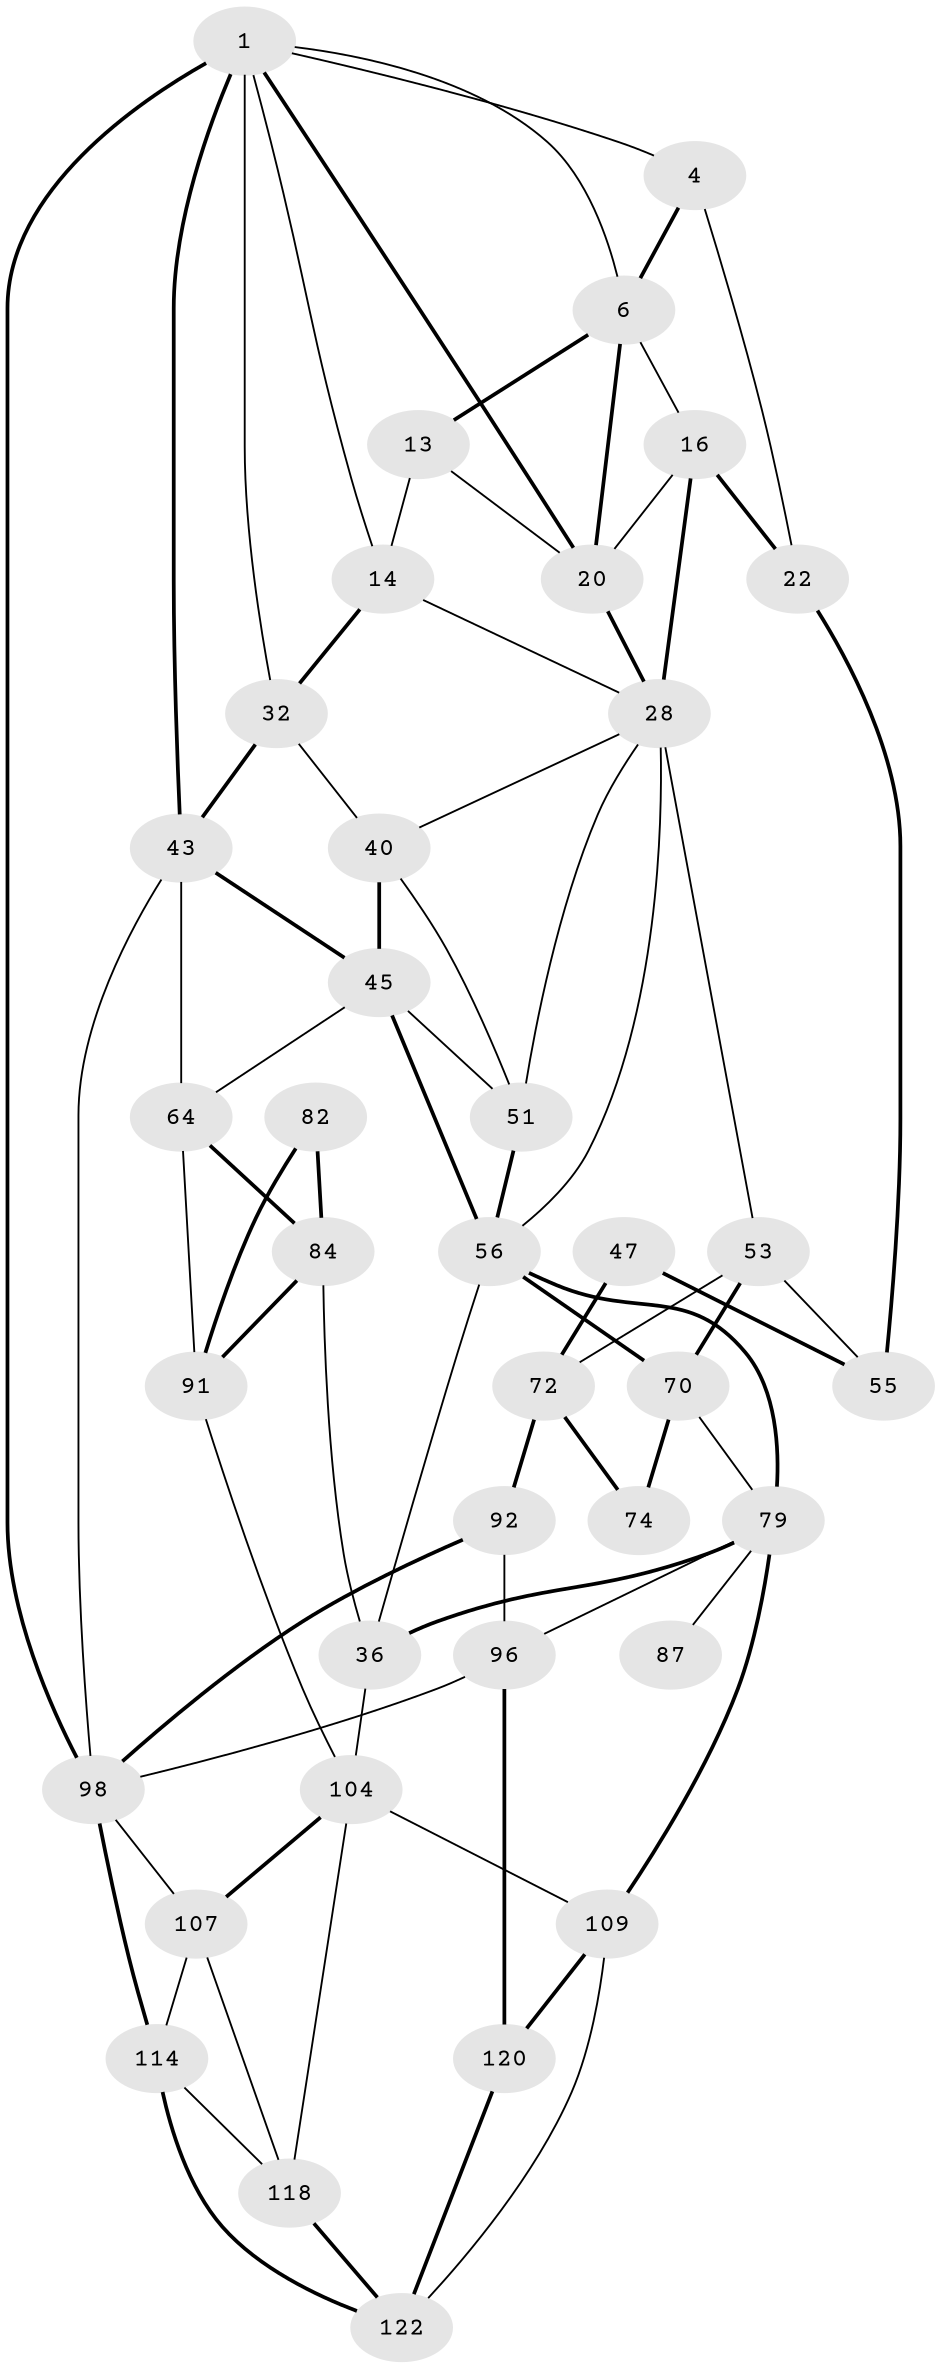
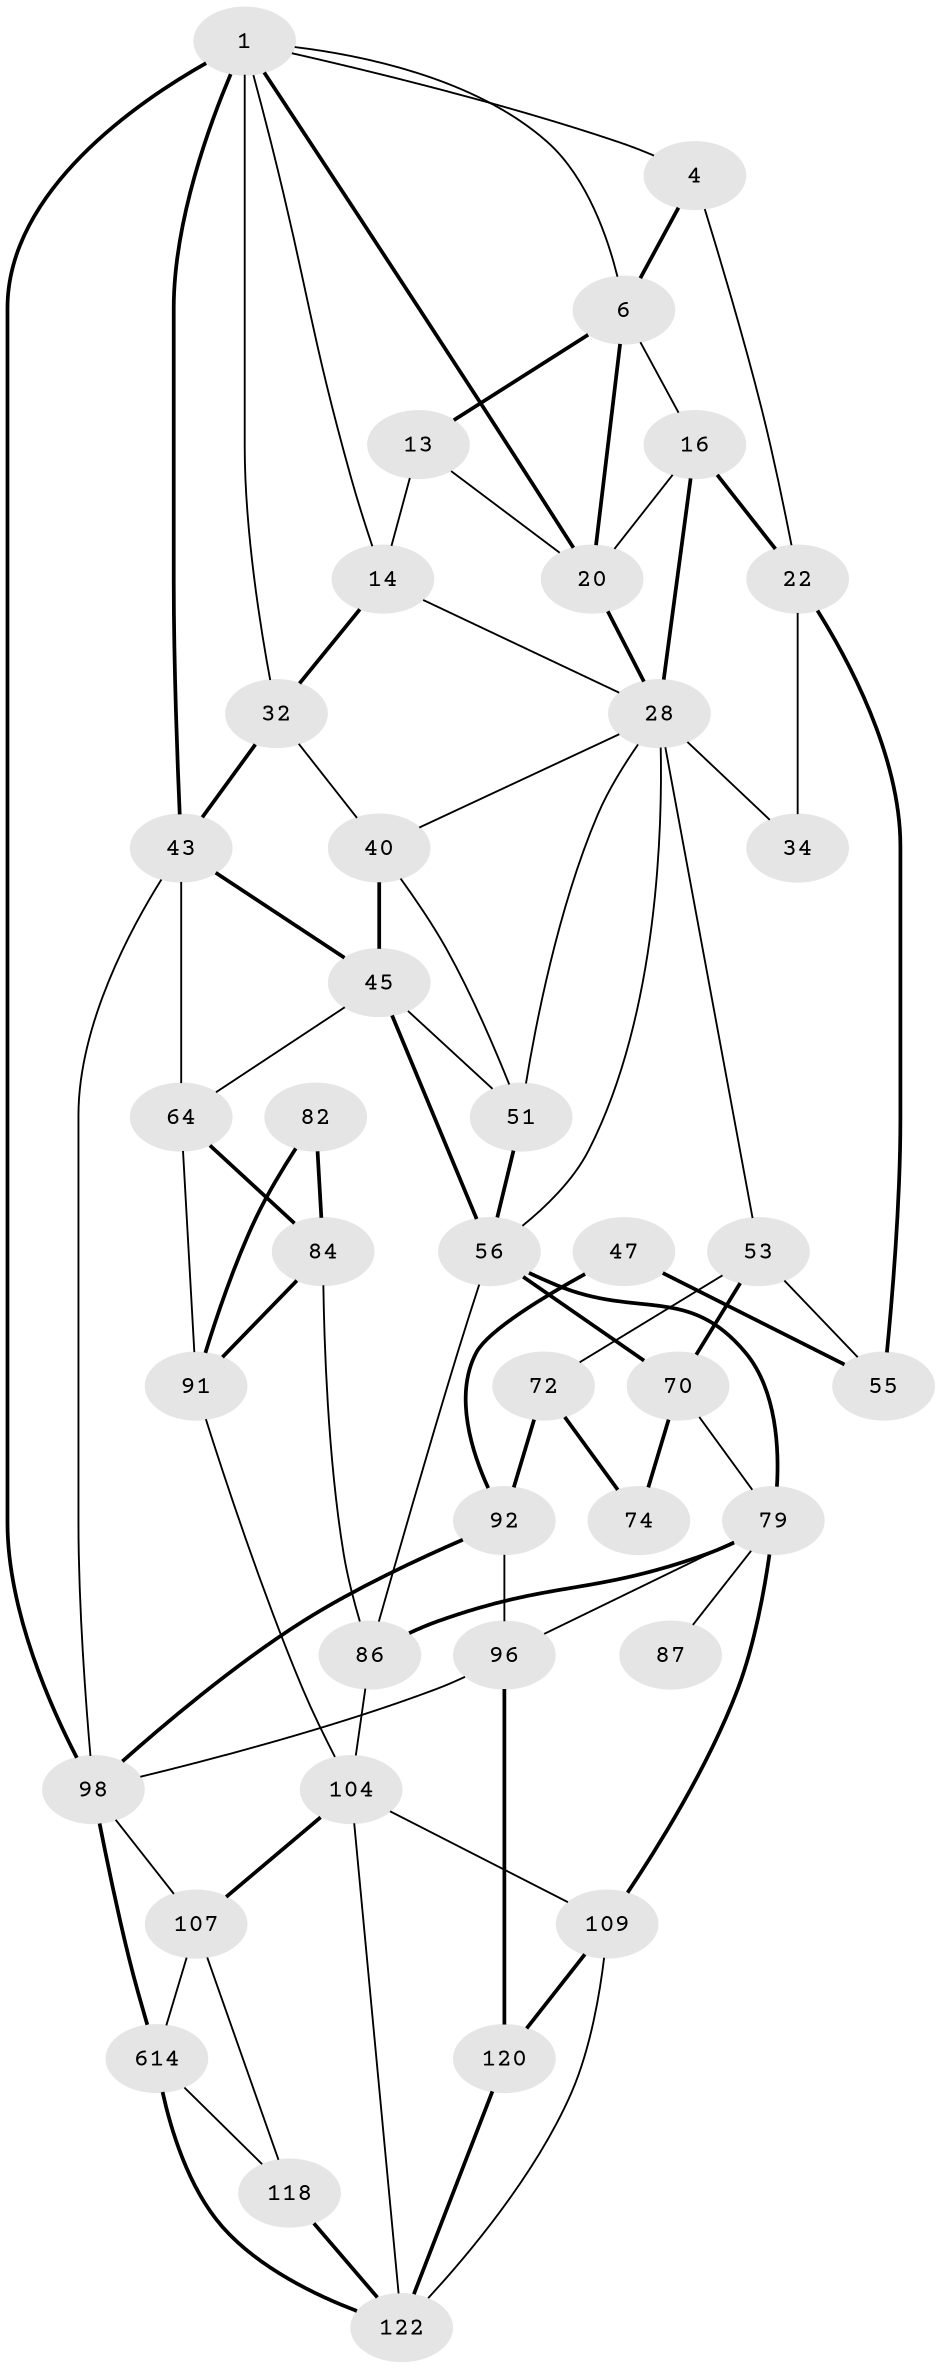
node "34": added
edge "47" -- "72": now "47" -- "92"
node "36": label "36" -> "86"
edge "104" -- "118": now "104" -- "122"
node "114": label "114" -> "614"
